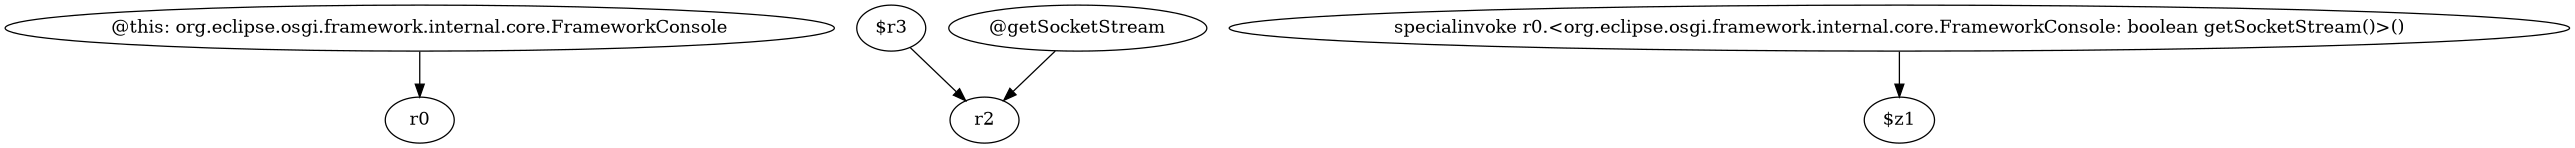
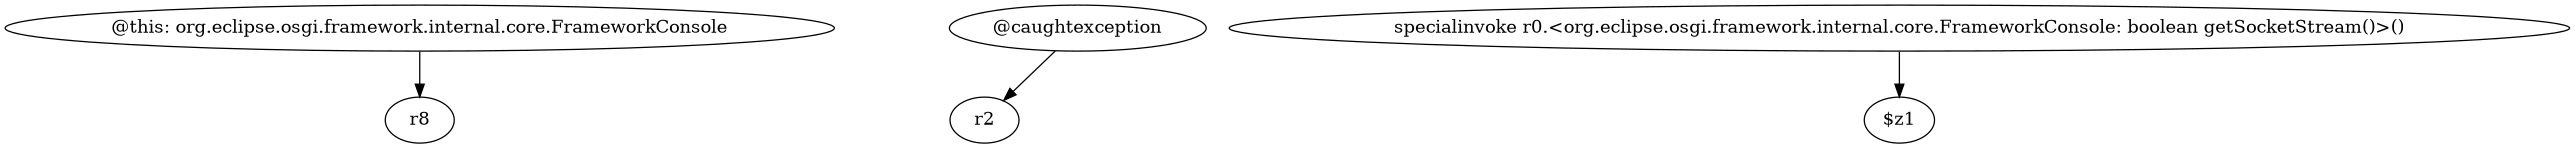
node "$r3": removed
node "@getSocketStream": label "@getSocketStream" -> "@caughtexception"
node "r0": label "r0" -> "r8"
